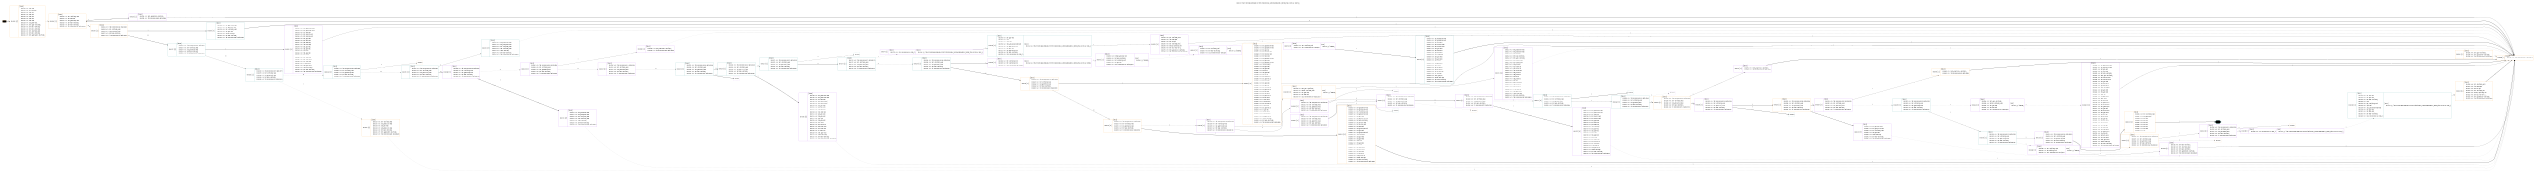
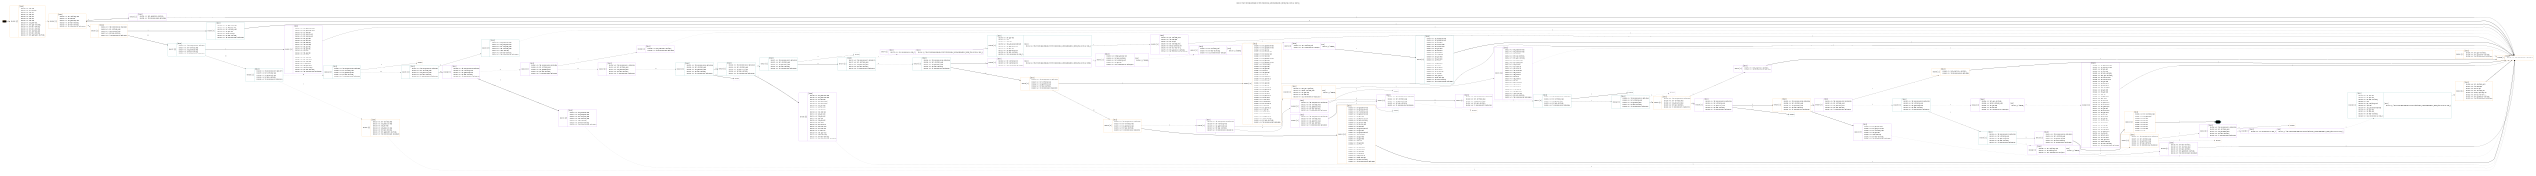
node "0x4027cc [83]": removed
